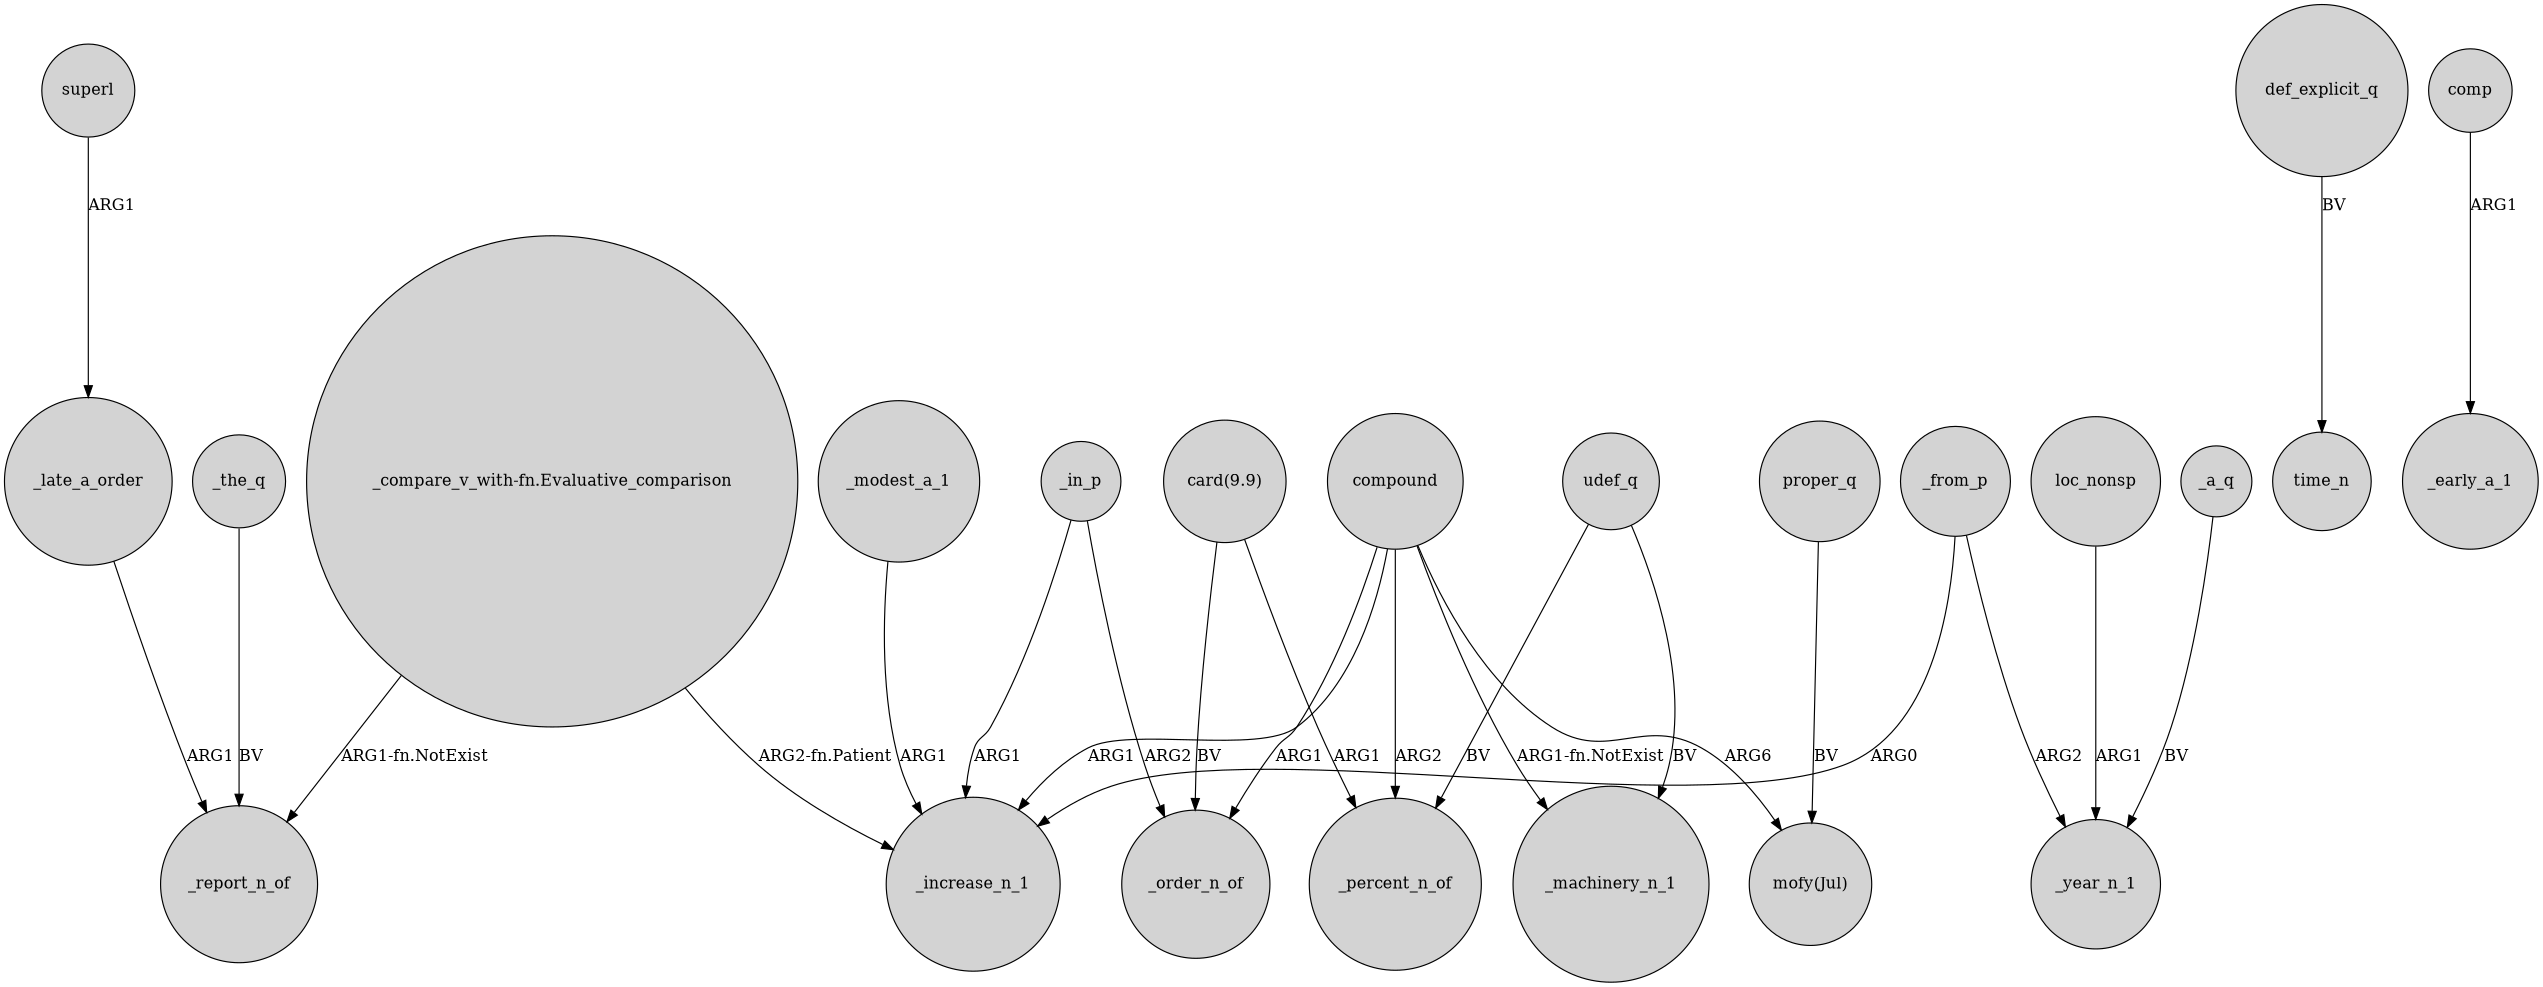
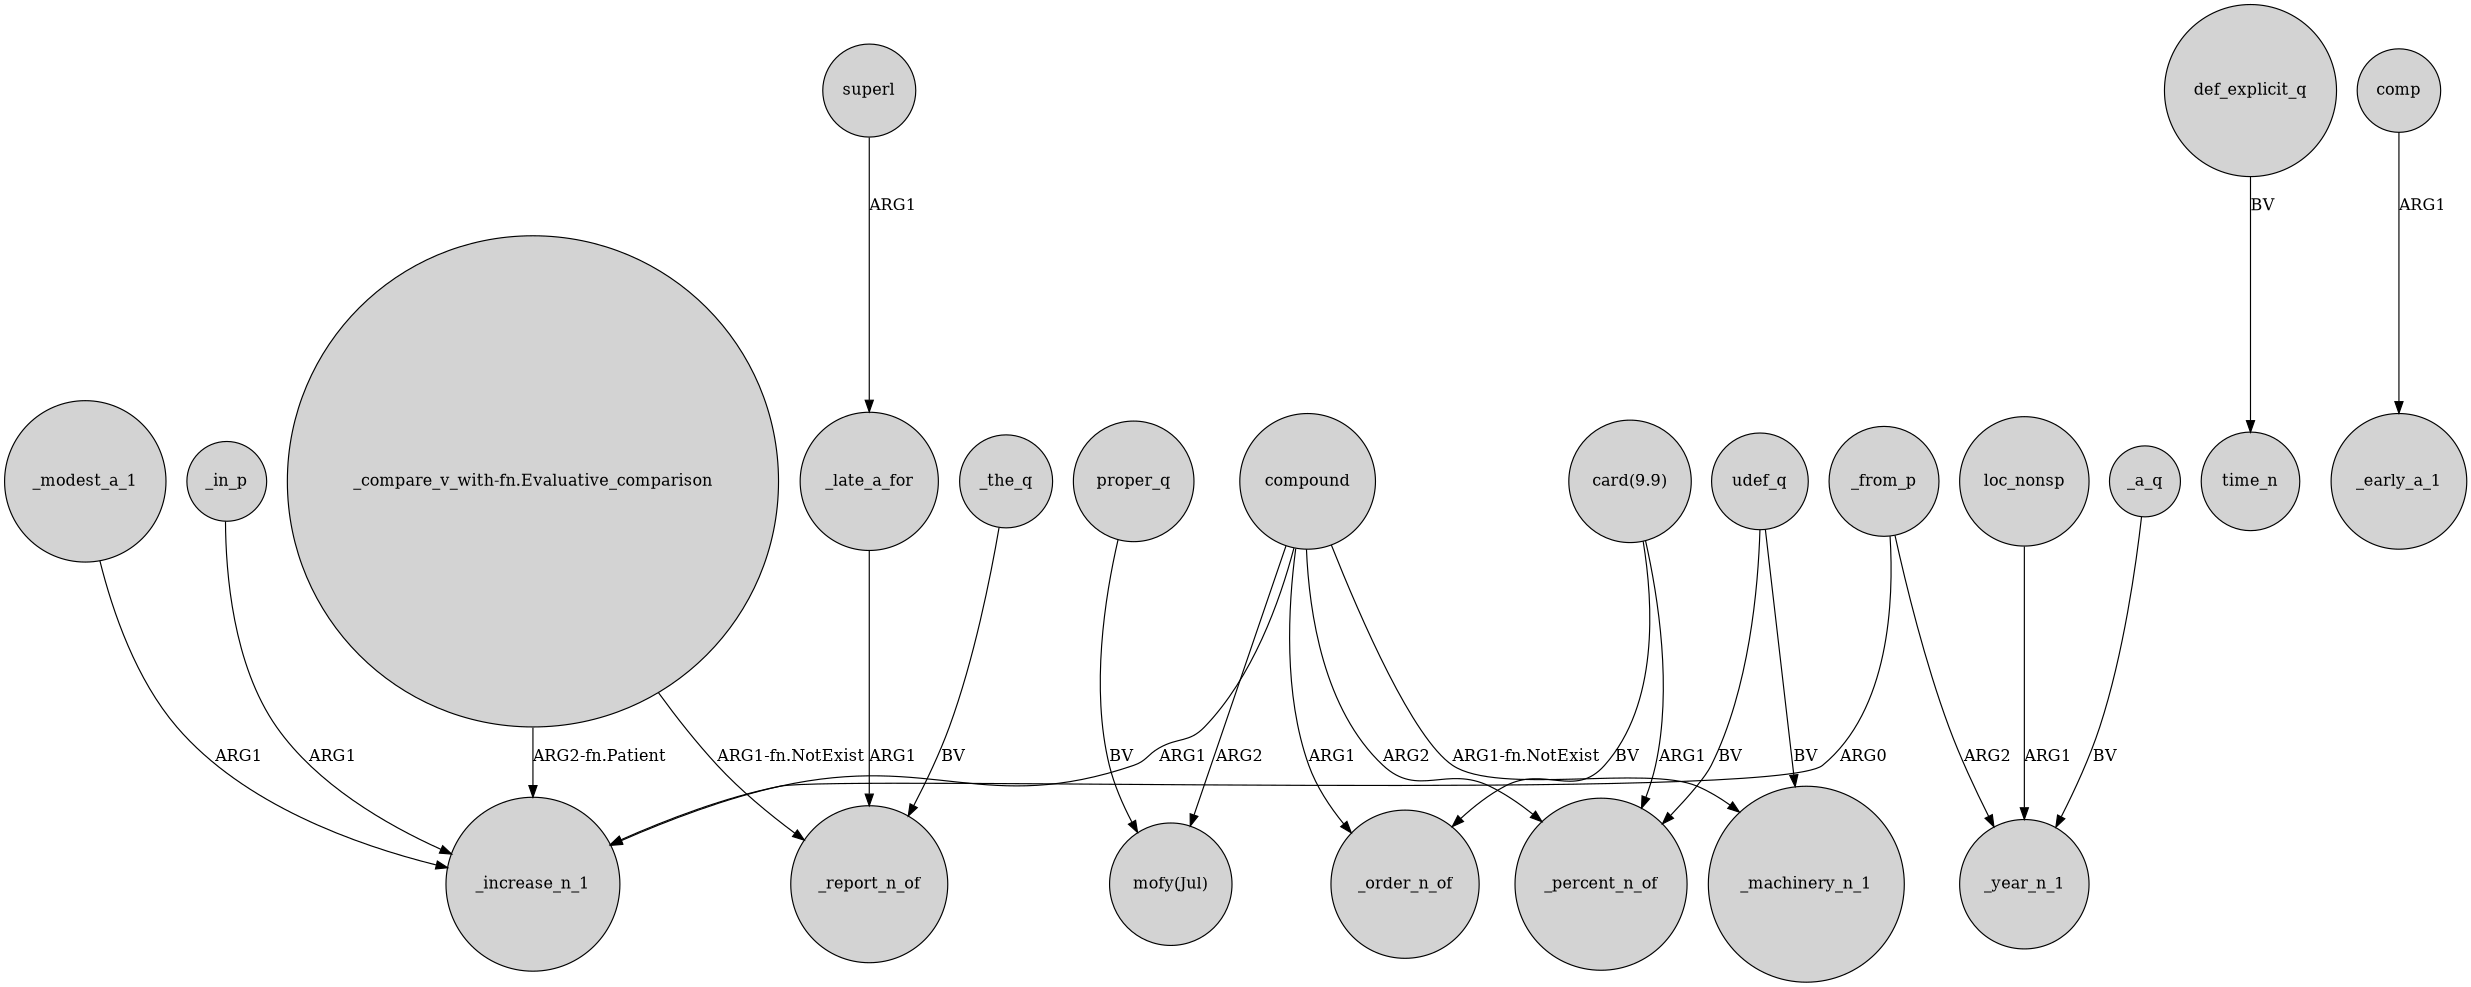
node "_late_a_order": label "_late_a_order" -> "_late_a_for"
edge "_in_p" -> "_order_n_of": removed, label "ARG2"
edge "compound" -> "mofy(Jul)": label "ARG6" -> "ARG2"
